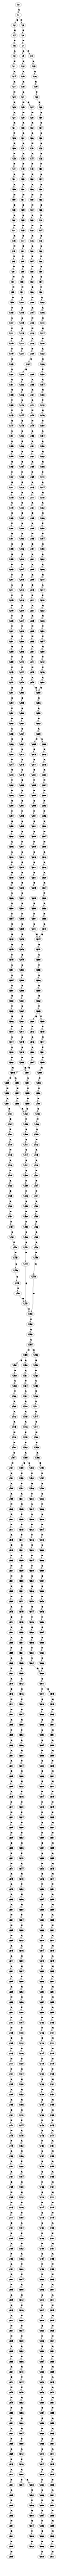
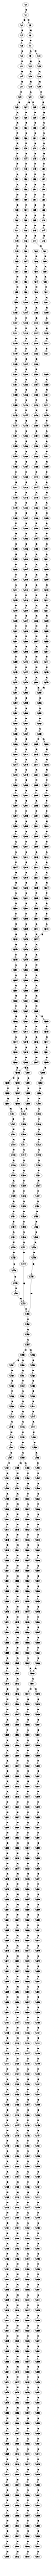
edge "S78" -> "S82": removed, label "C"
edge "S325" -> "S329": added, label "T"
edge "S880" -> "S888": now "S884" -> "S888"
